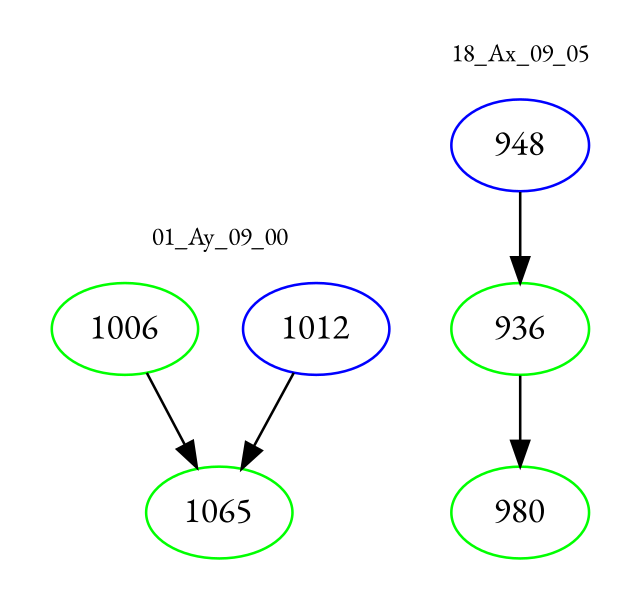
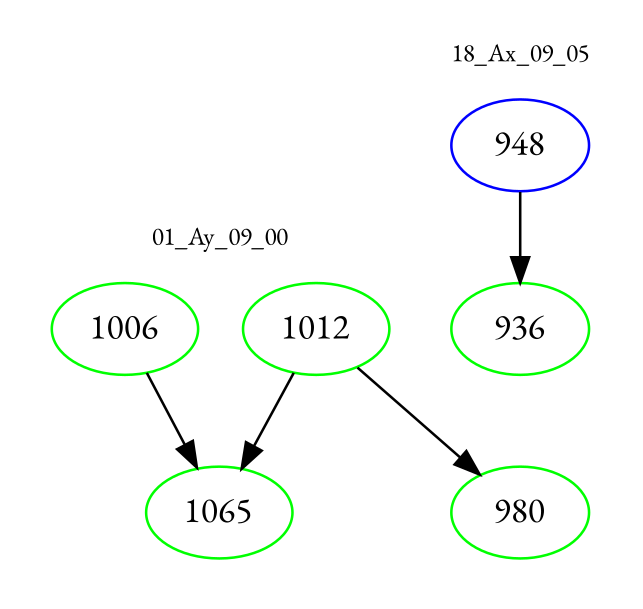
node "1012": color blue -> green
edge "936" -> "980": now "1012" -> "980"
